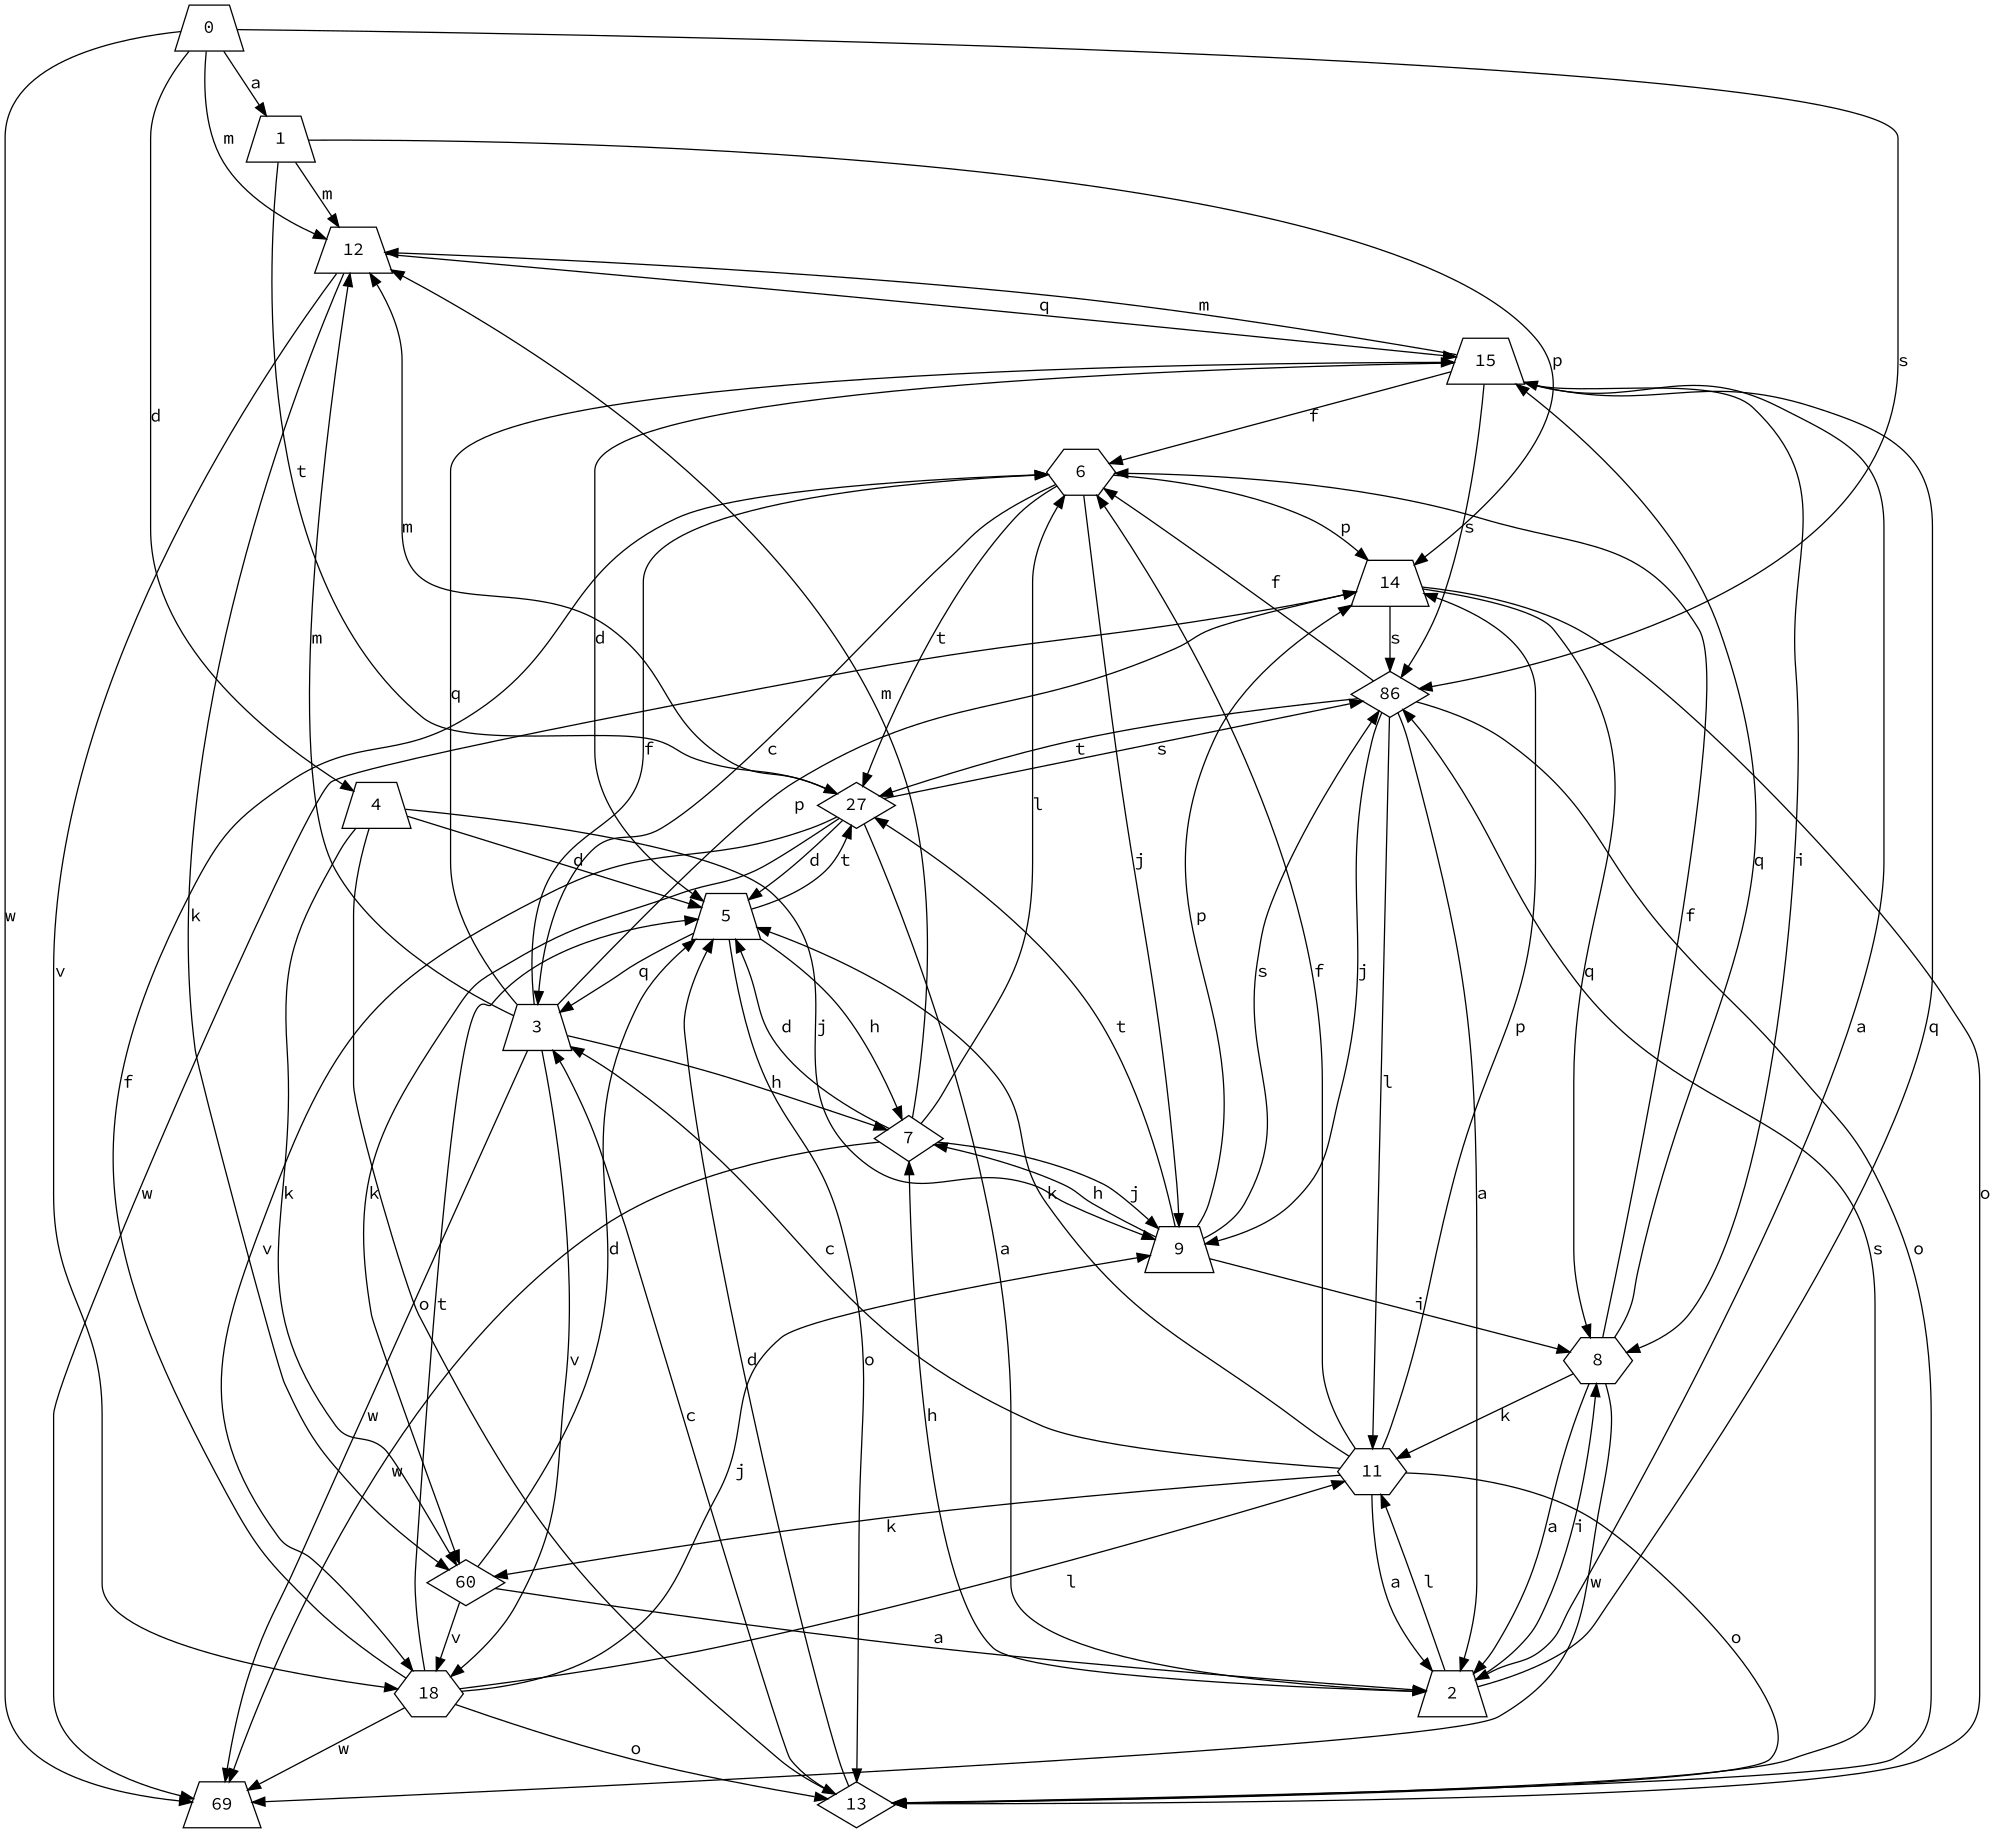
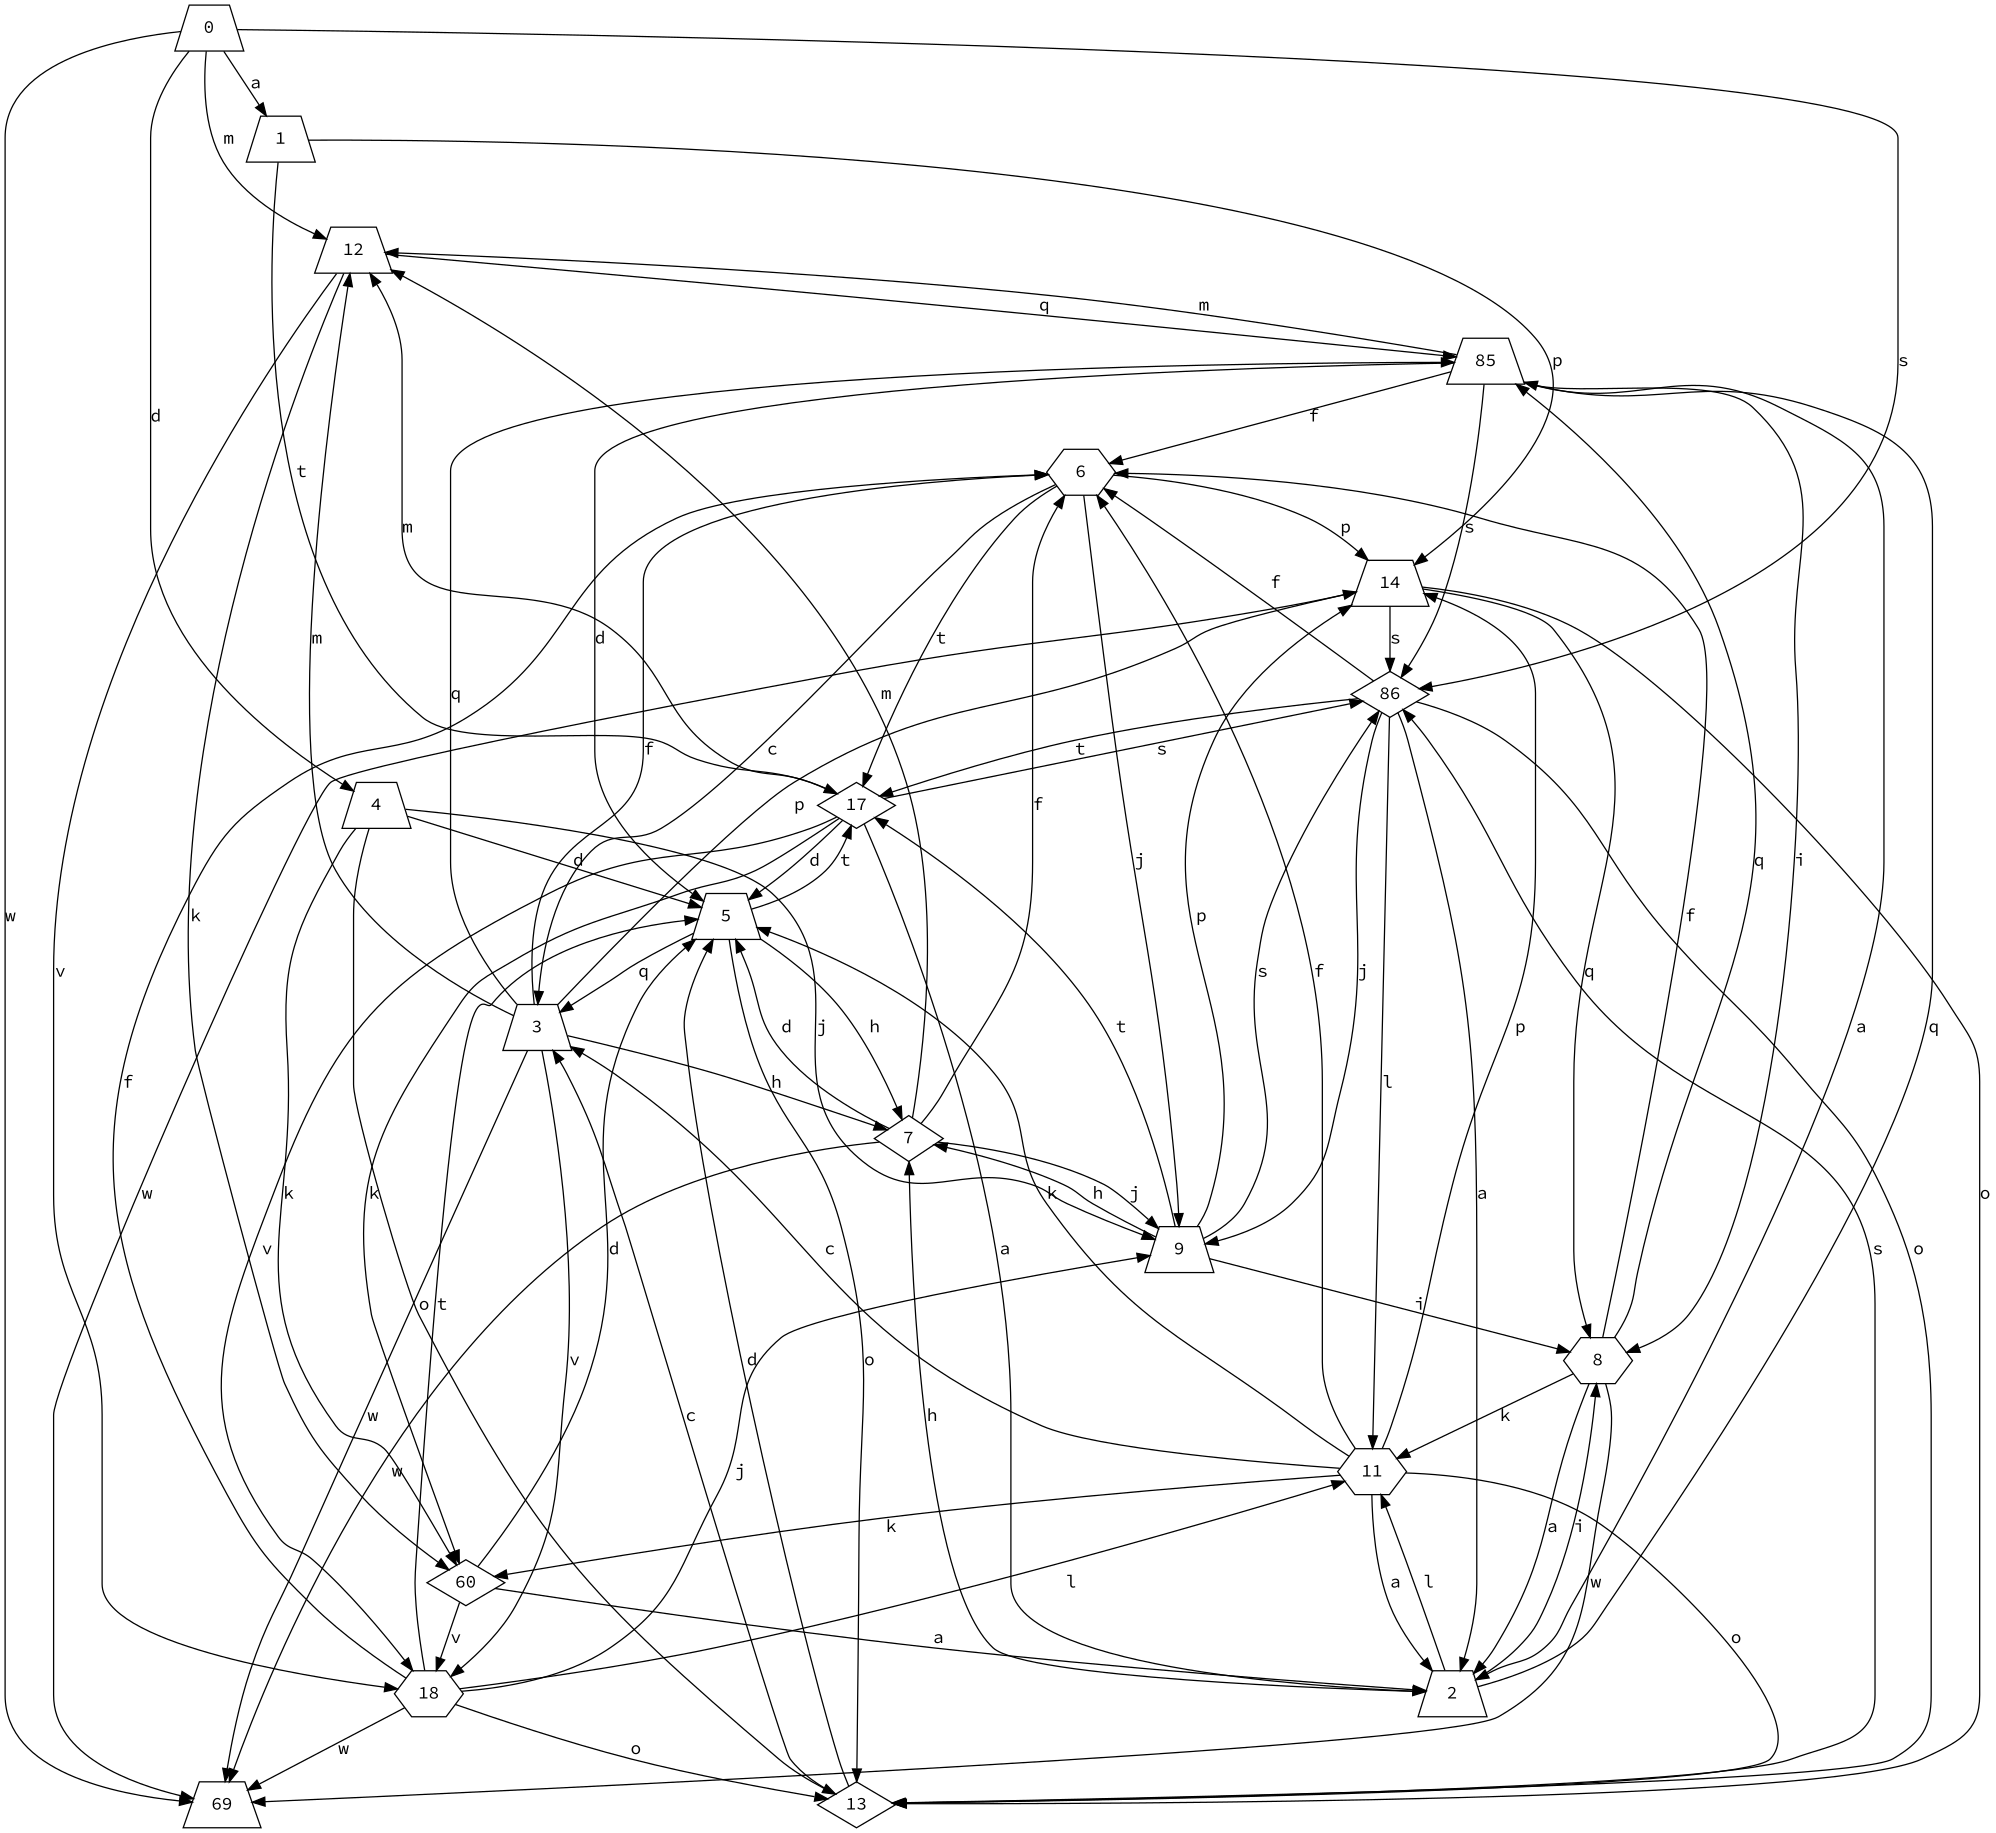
edge "1" -> "12": removed, label "m"
node "15": label "15" -> "85"
node "27": label "27" -> "17"
edge "7" -> "6": label "l" -> "f"
